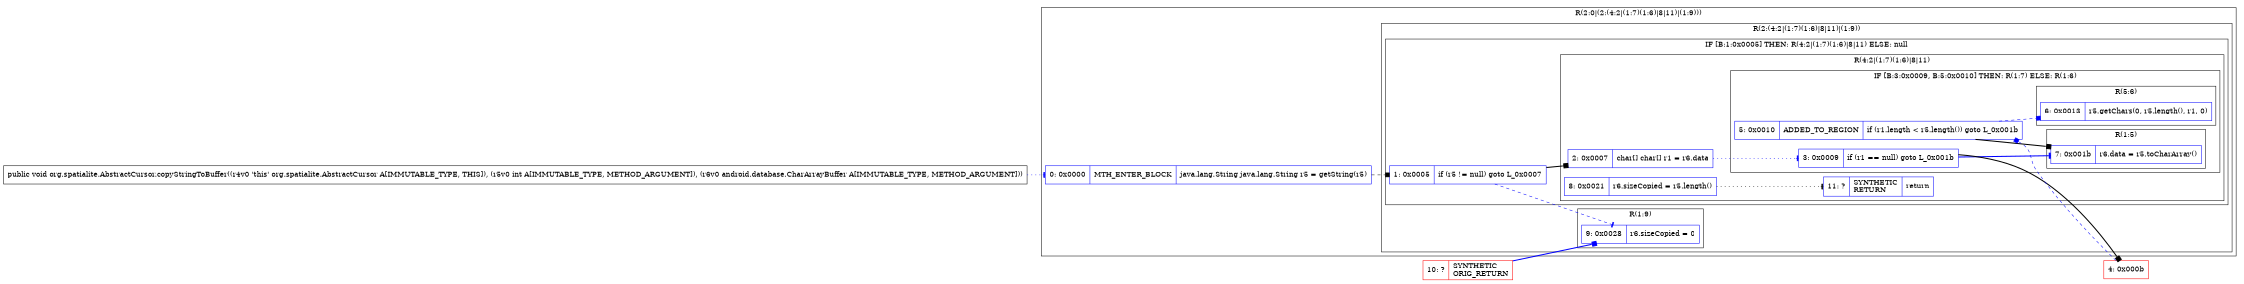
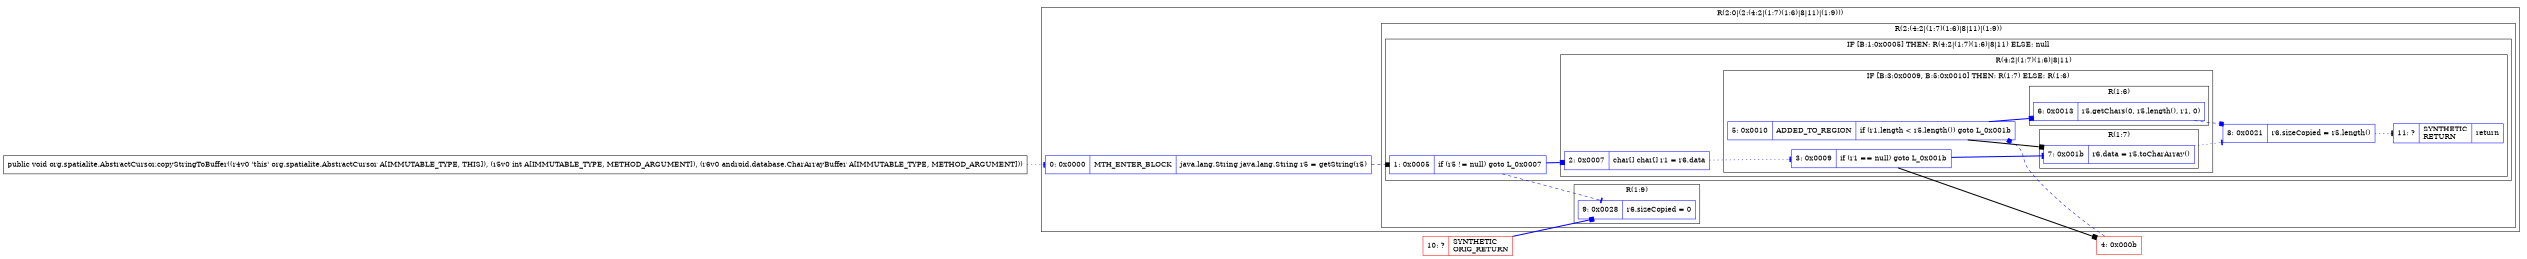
cluster "R(5:6)": label "R(5:6)" -> "R(1:6)"
edge "5: 0x0010" -> "6: 0x0013": style dashed -> bold
edge "6: 0x0013" -> "8: 0x0021": added
cluster "R(1:5)": label "R(1:5)" -> "R(1:7)"
edge "7: 0x001b" -> "8: 0x0021": added
edge "1: 0x0005" -> "2: 0x0007": color black -> blue
